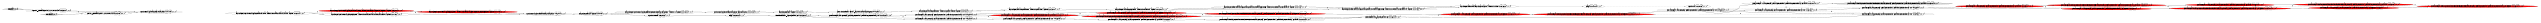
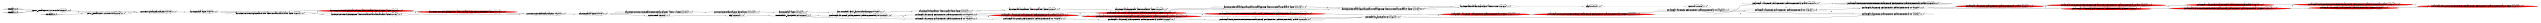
node "EasyMock.expectLastCall().anyTimes()@@@5@@@['1', '1', '1']": added
node "testReplicas['0', '1', '0']": added
